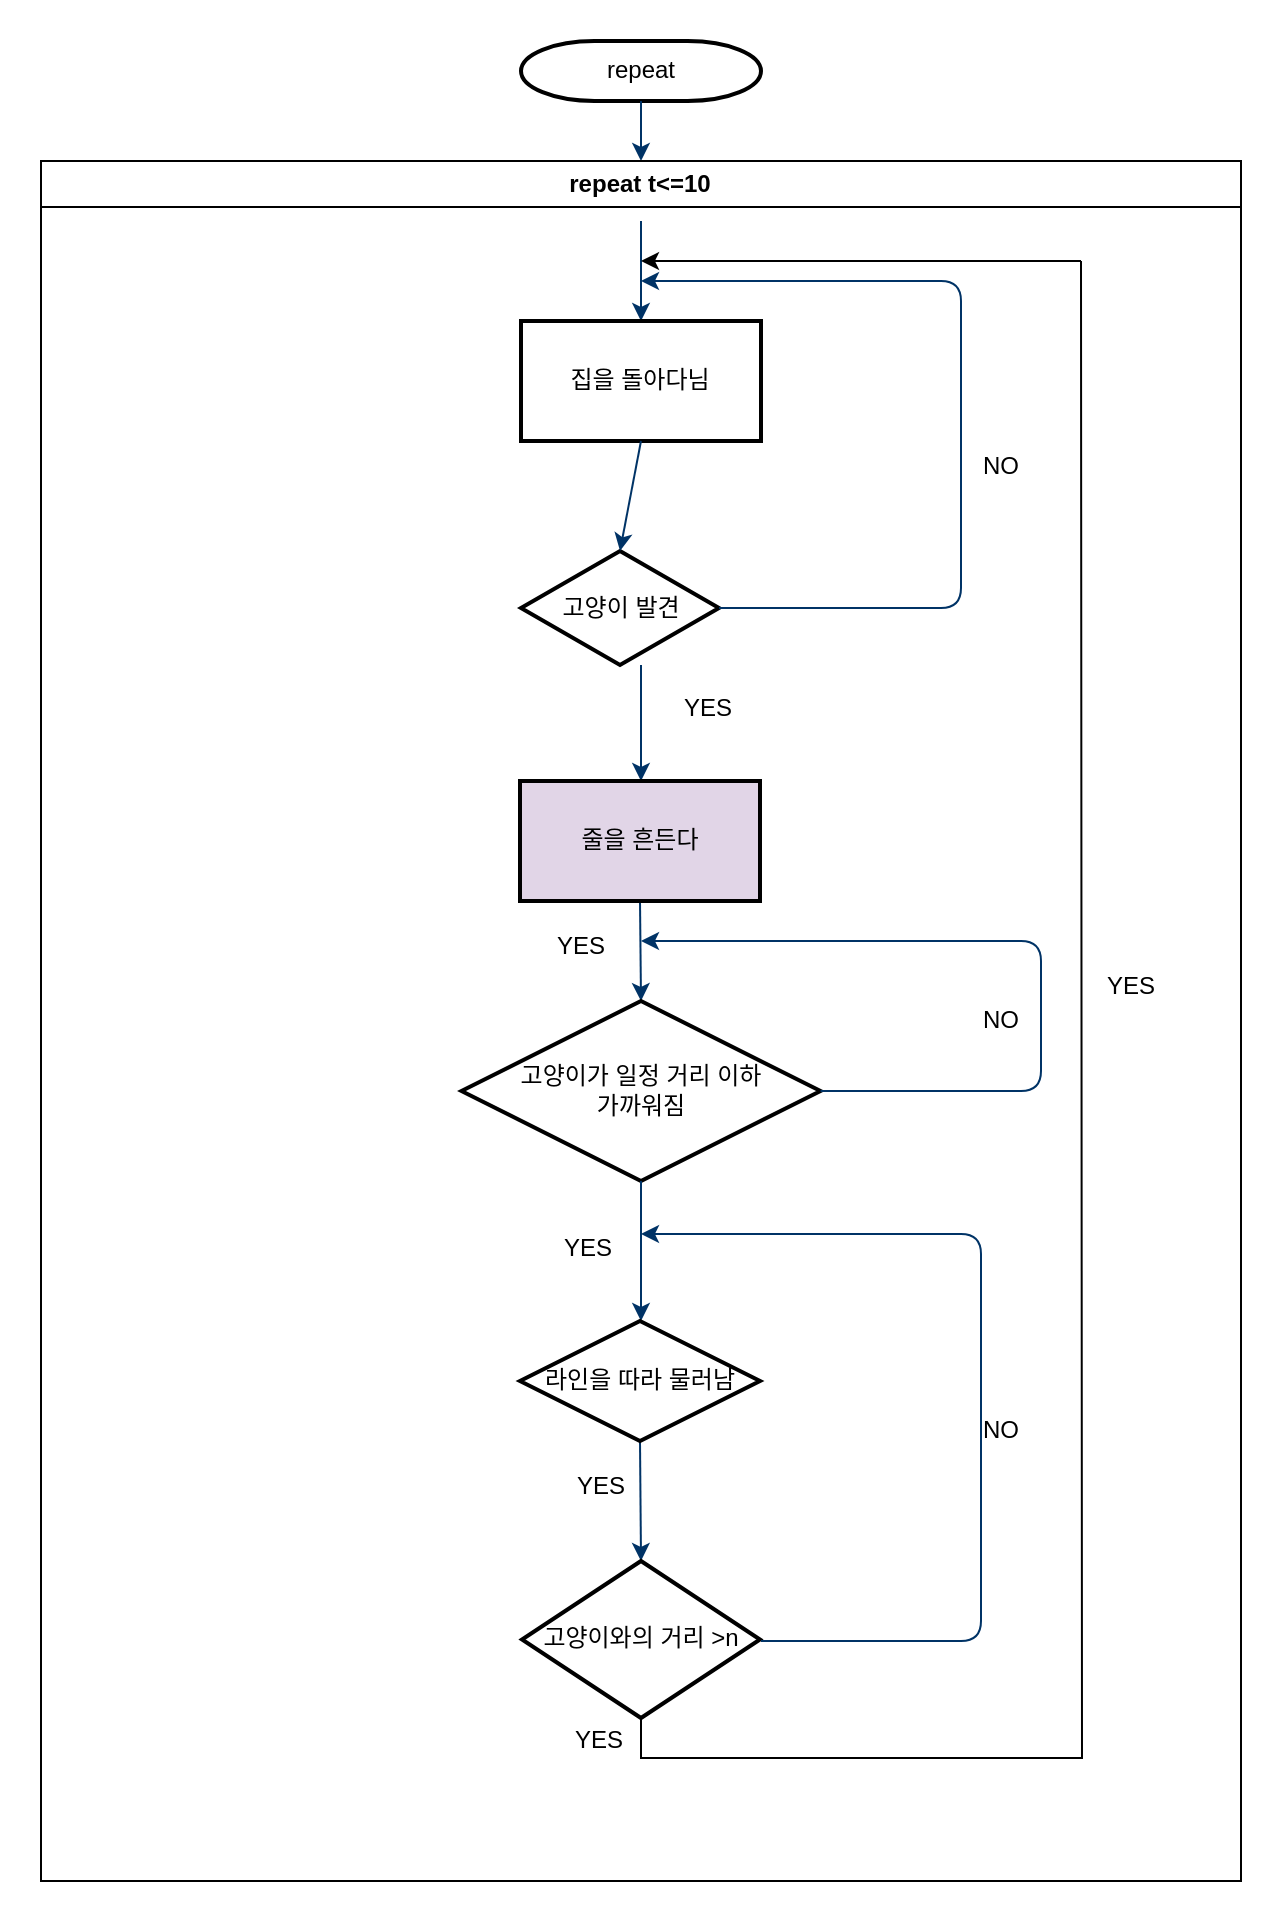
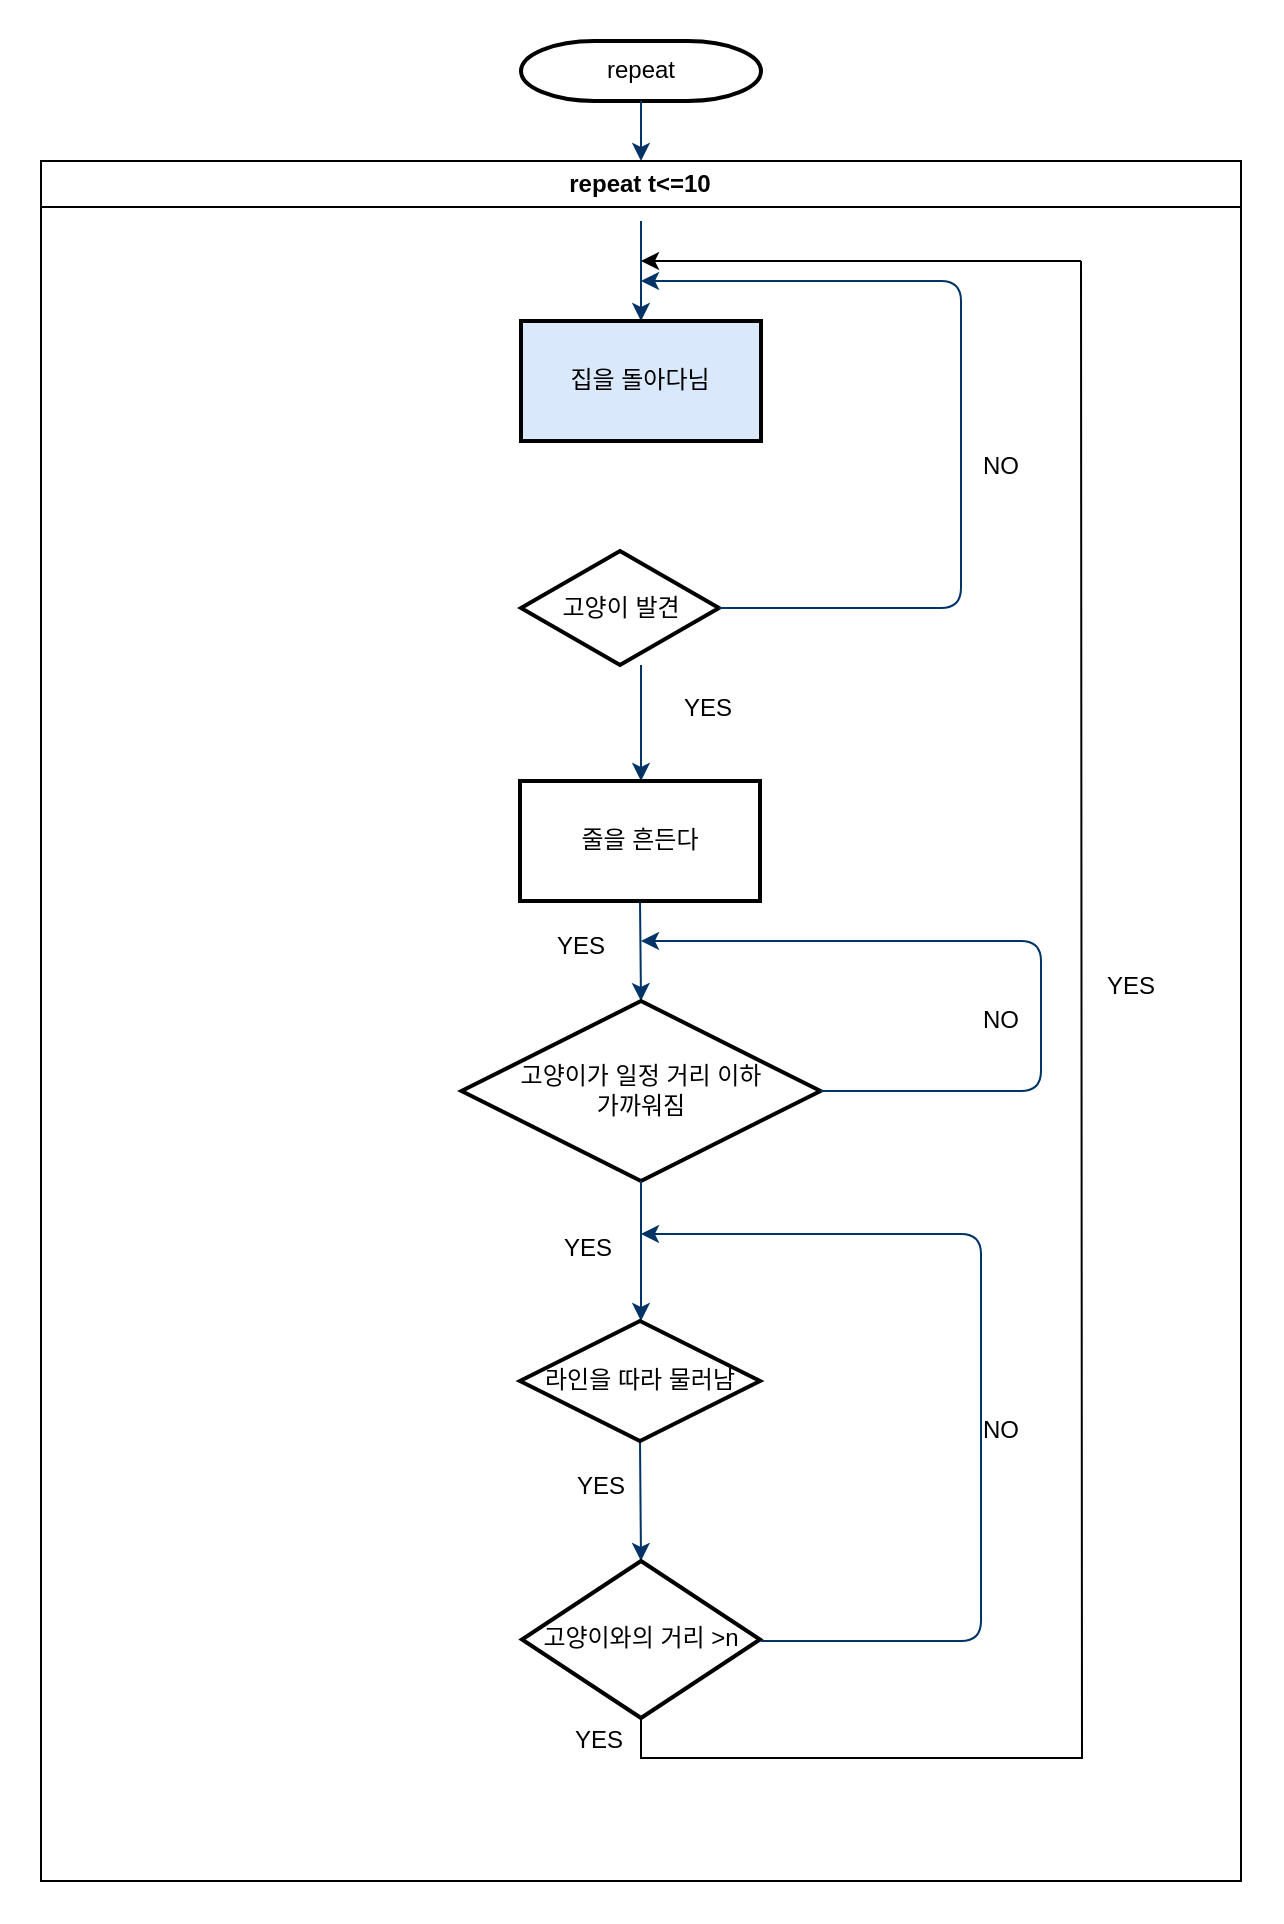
node "집을 돌아다님": fillcolor #ffffff -> #dae8fc
edge "집을 돌아다님" -> "고양이 발견": removed
node "줄을 흔든다": fillcolor #e1d5e7 -> #ffffff
